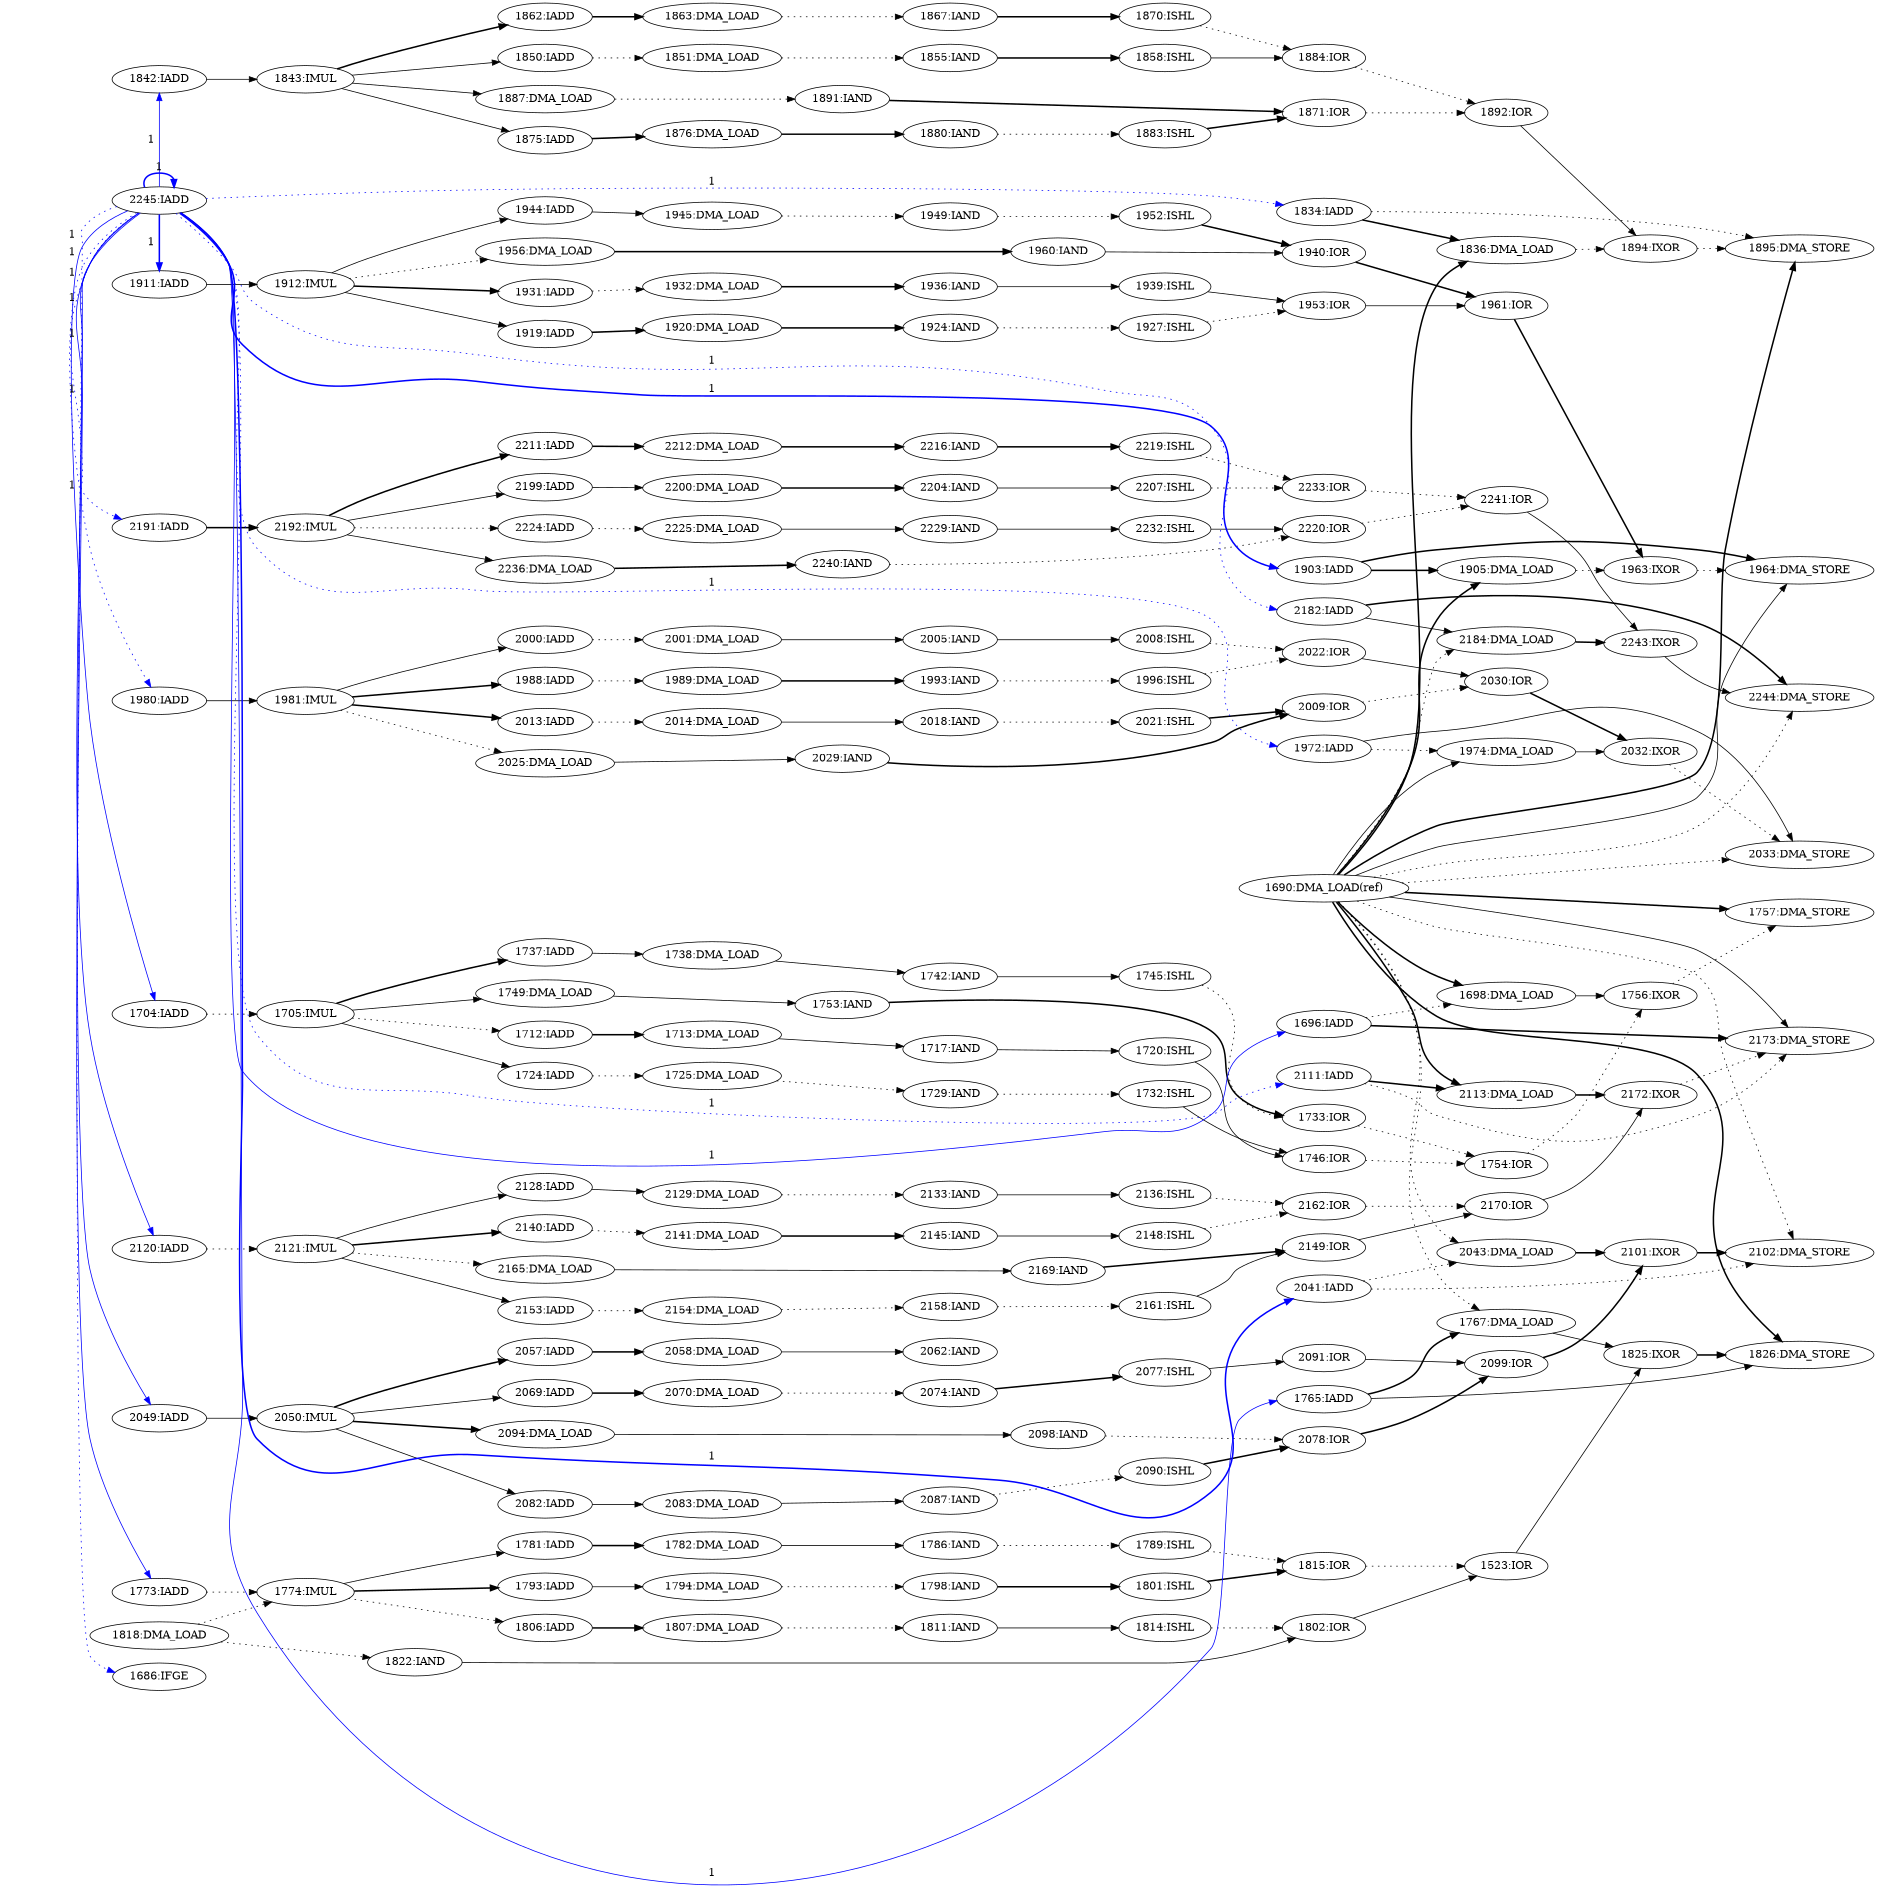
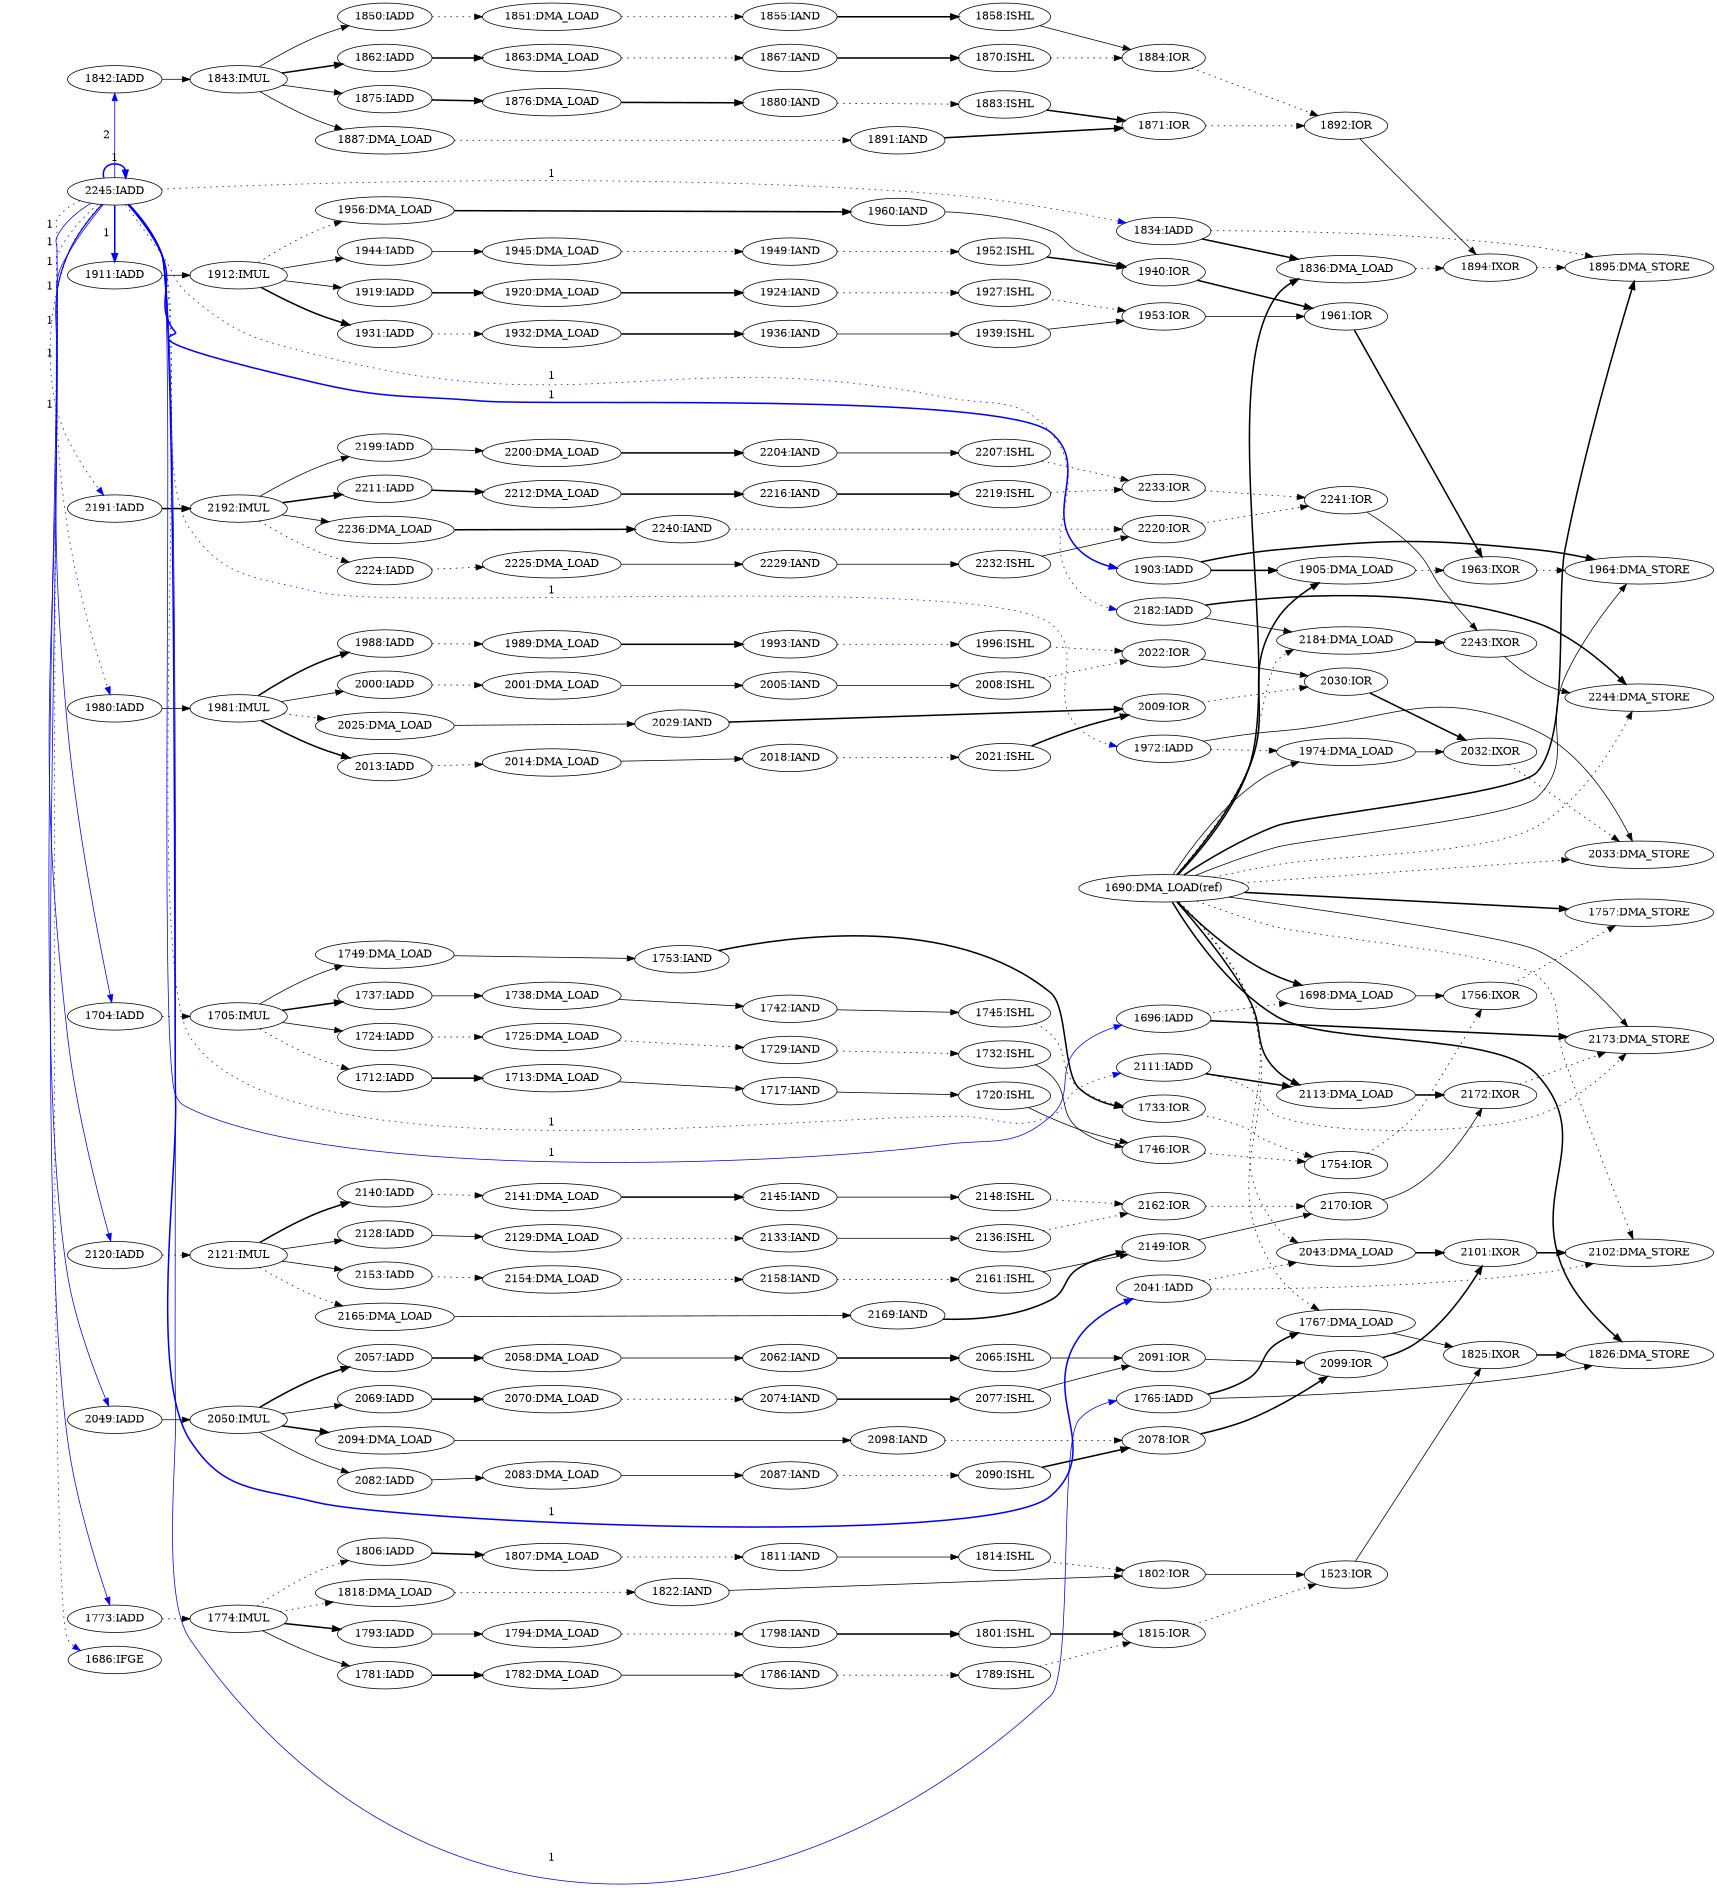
edge "2245:IADD" -> "1842:IADD": label "1" -> "2"
node "2065:ISHL": added
edge "1818:DMA_LOAD" -> "1774:IMUL": reversed
